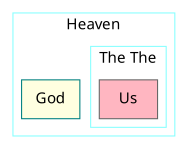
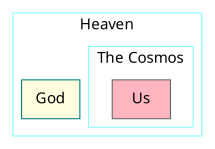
cluster "The The": label "The The" -> "The Cosmos"
